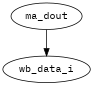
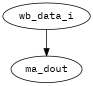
edge "ma_dout" -> "wb_data_i": reversed
